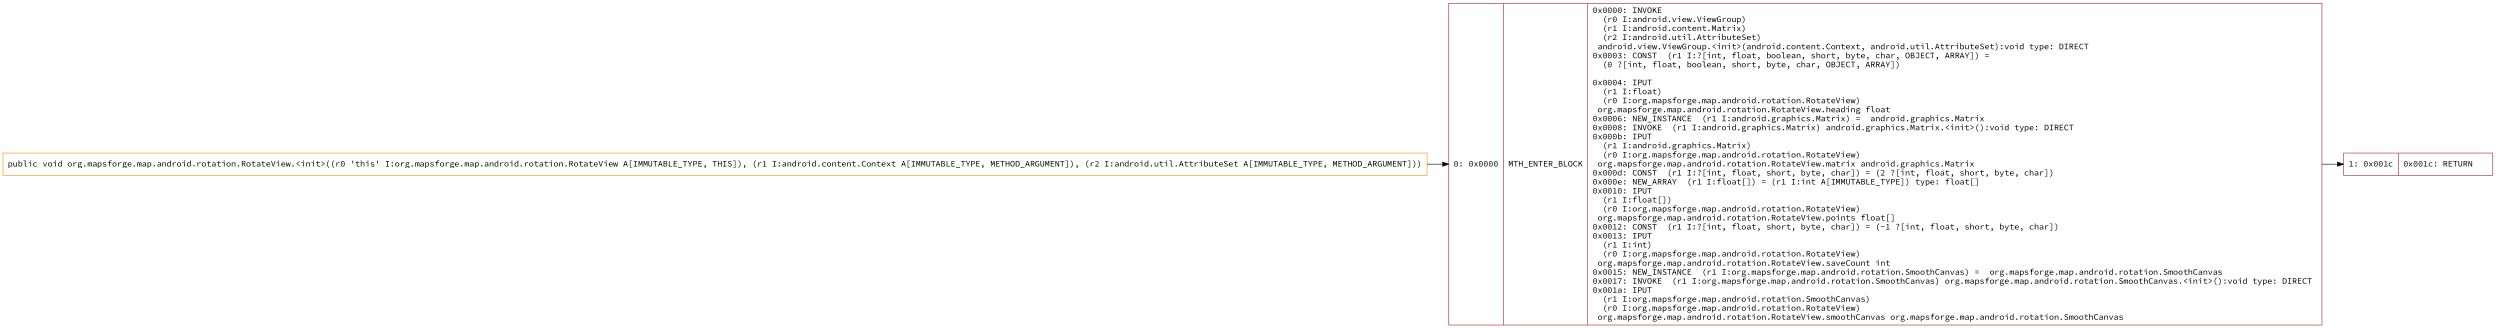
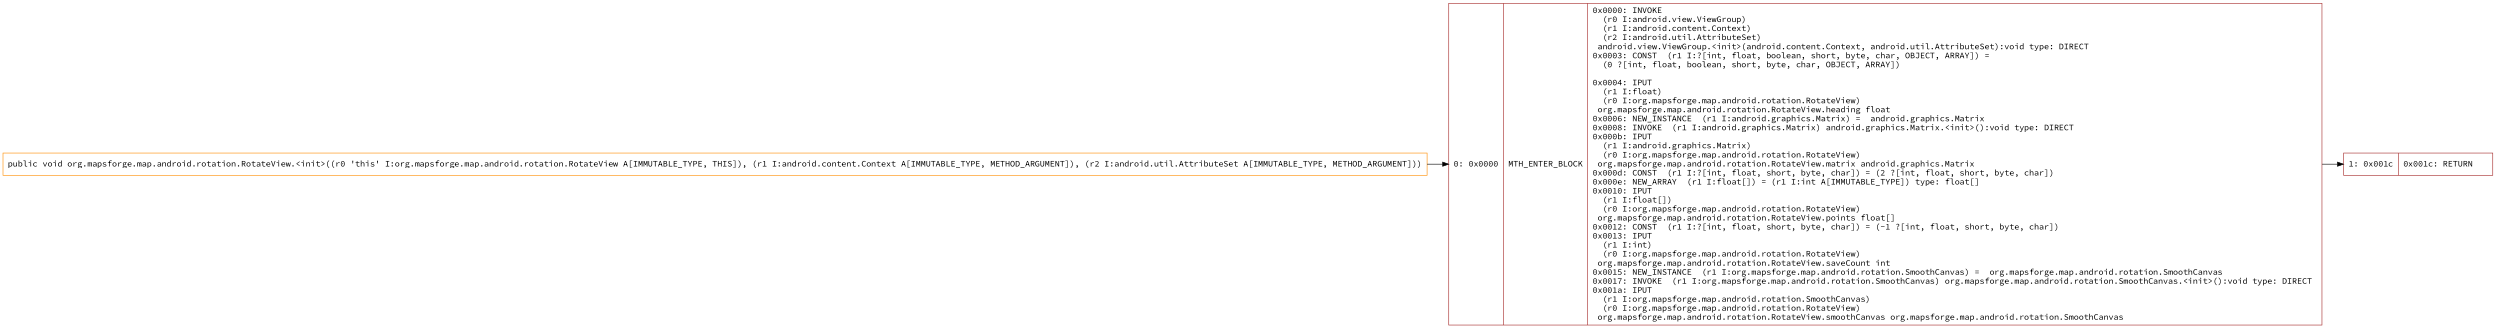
node "0: 0x0000": text "(r1 I:android.content.Matrix)" -> "(r1 I:android.content.Context)"
